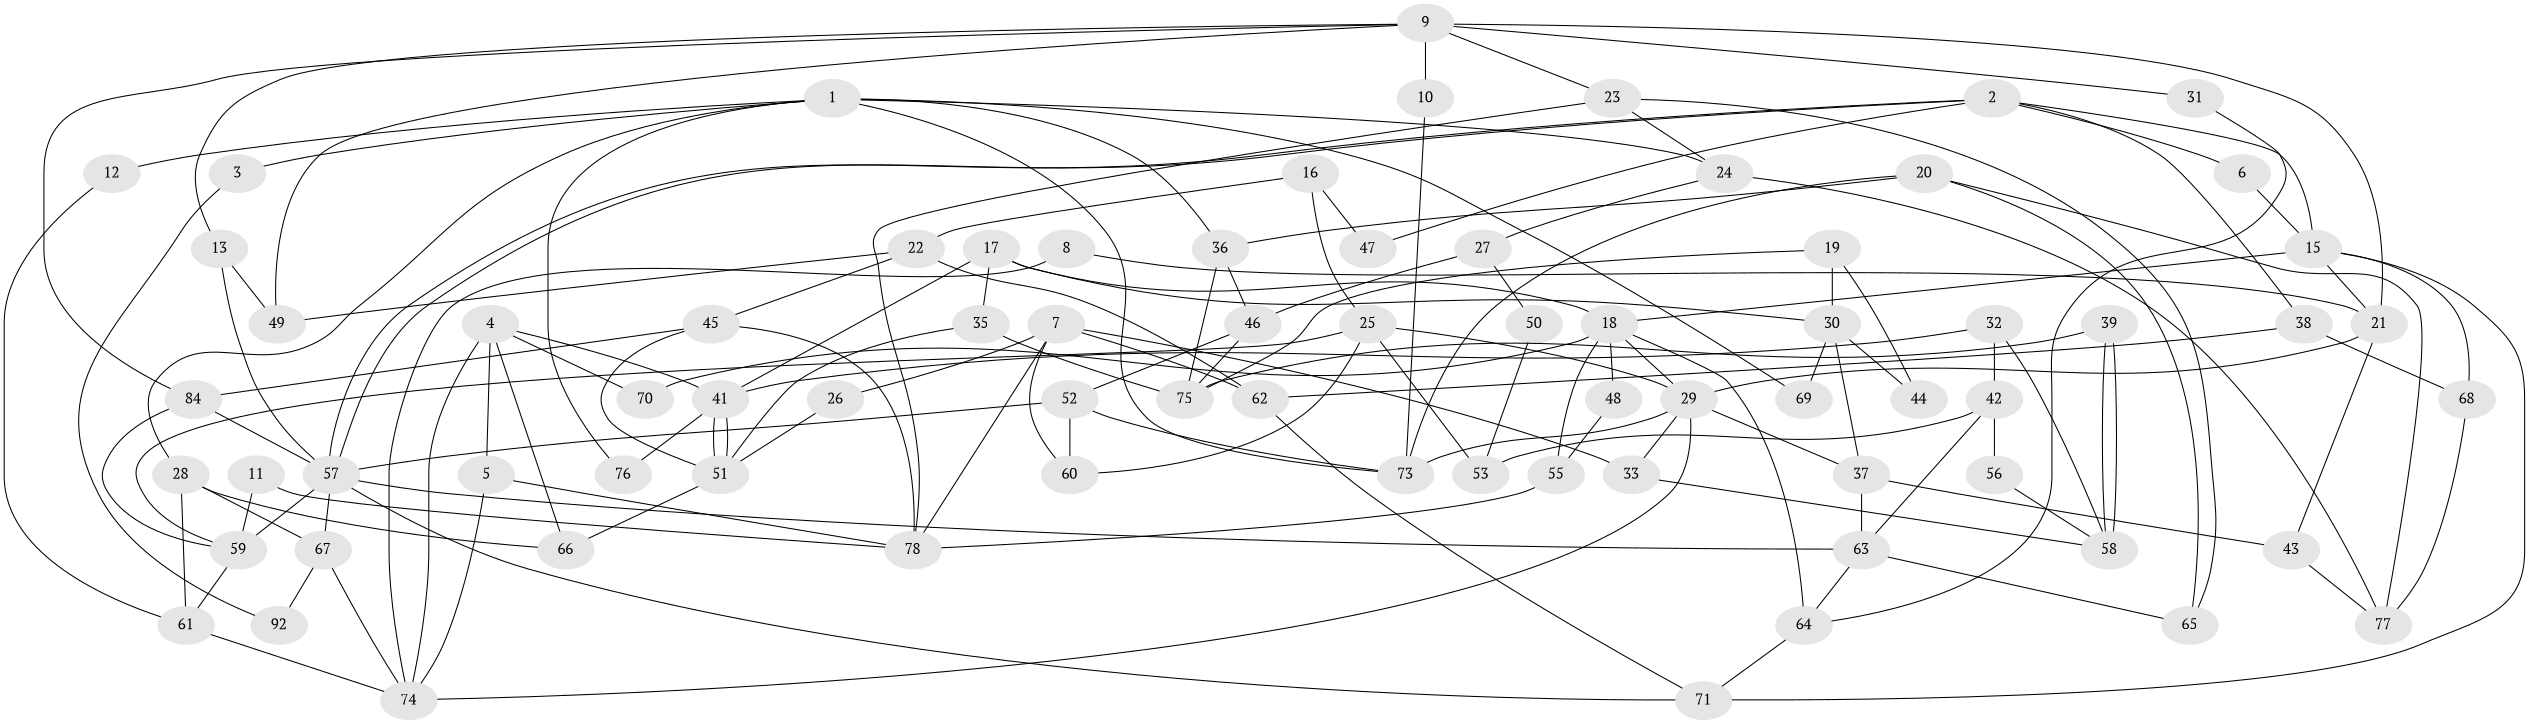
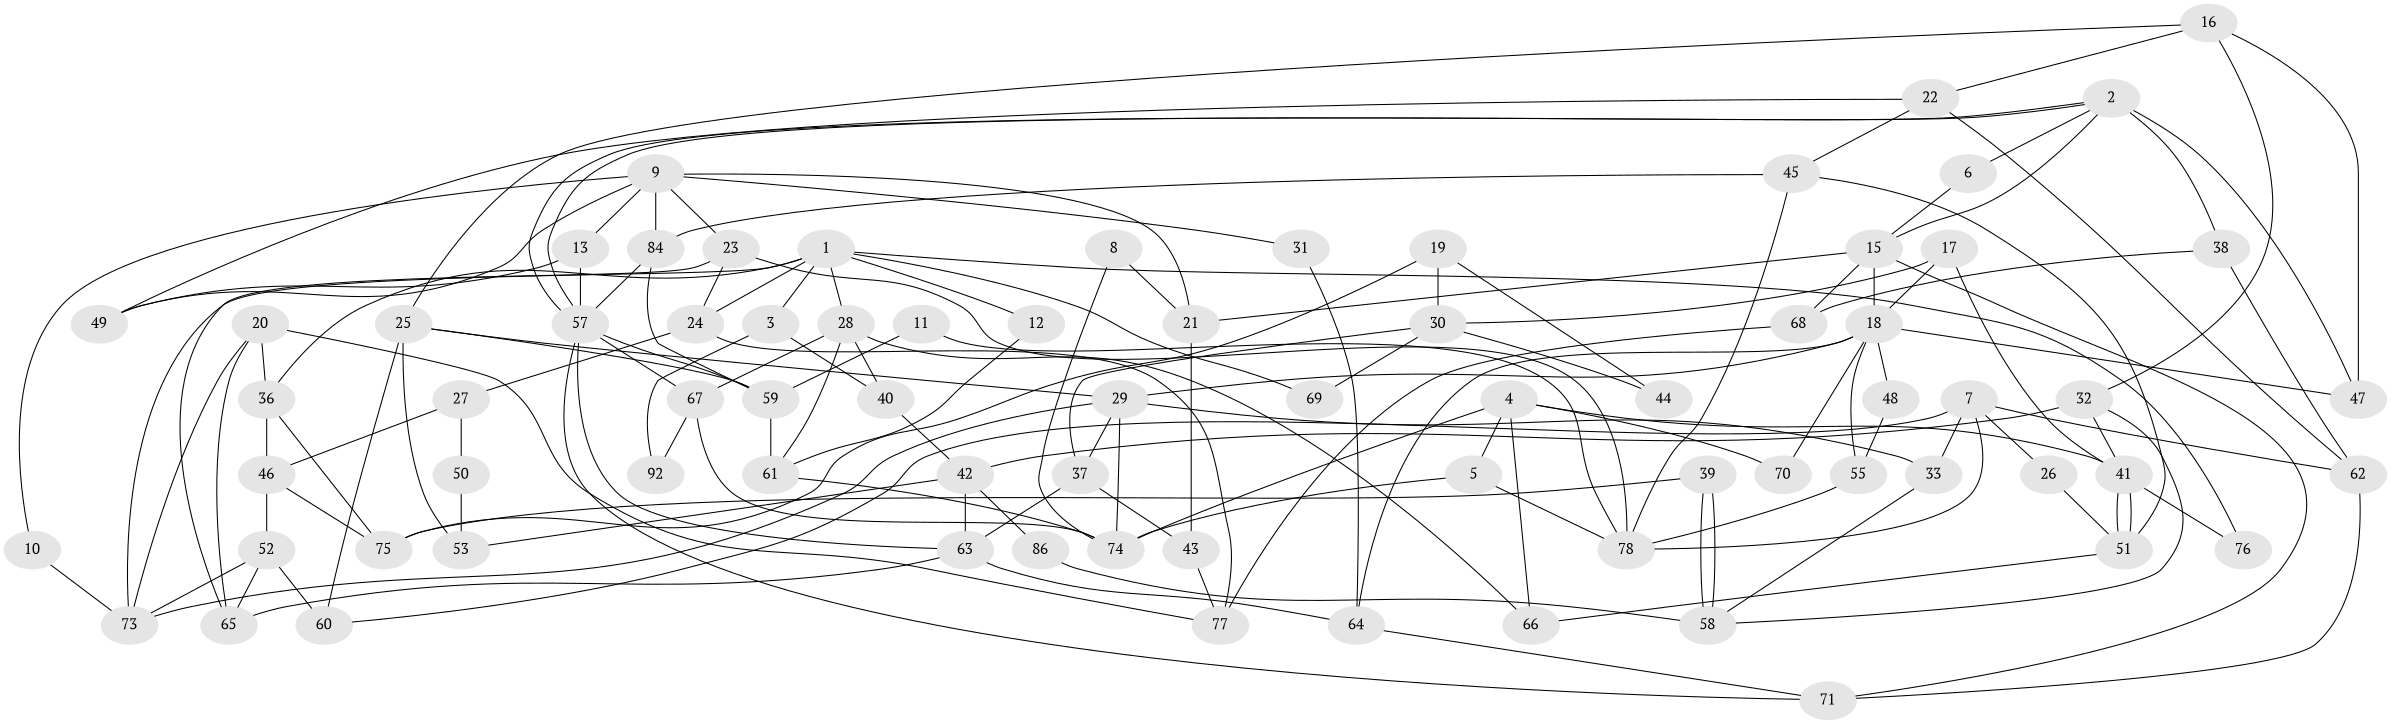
edge "16" -- "32": added
node "35": removed
edge "18" -- "47": added
edge "21" -- "29": removed
node "40": added
edge "52" -- "57": now "52" -- "65"
node "56": label "56" -> "86"
